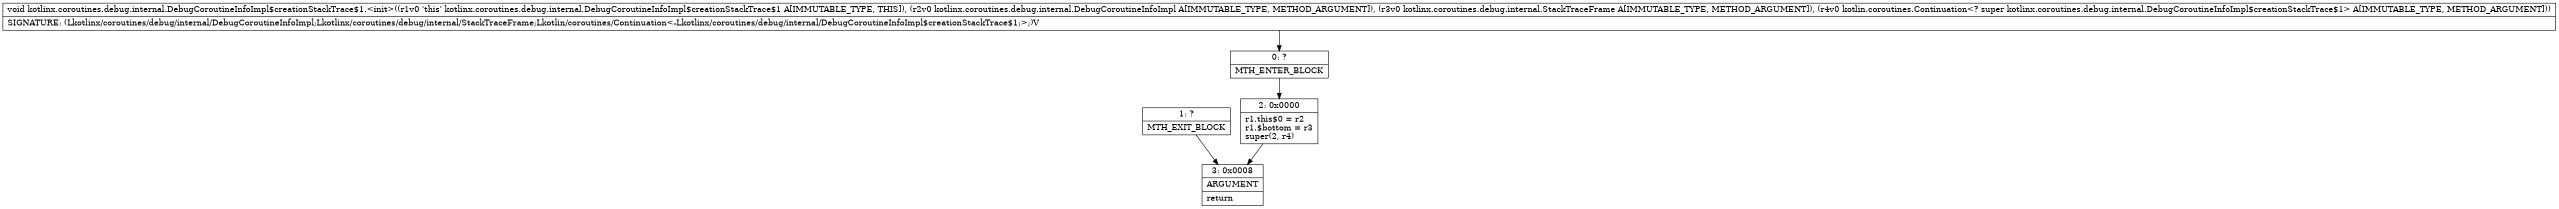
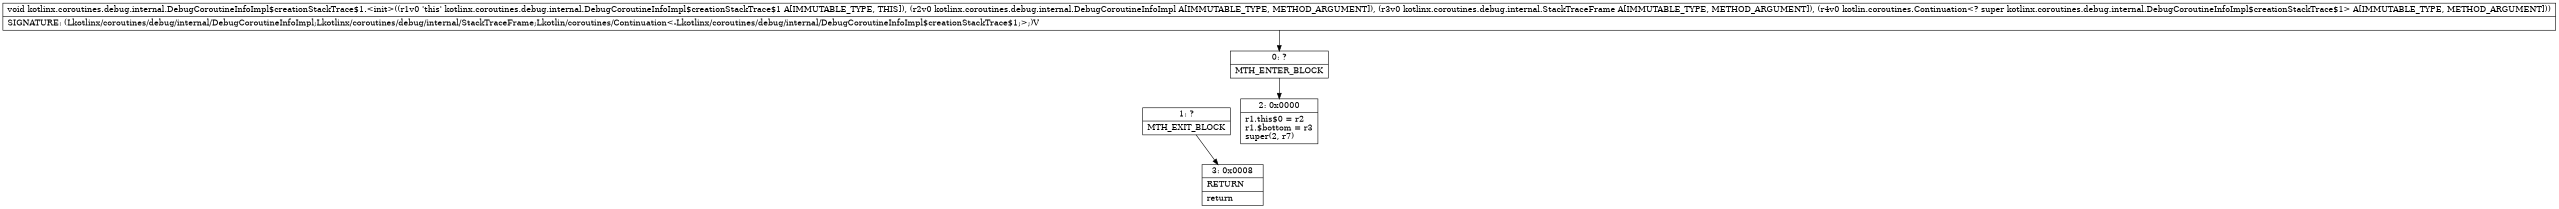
node "2: 0x0000": text "super(2, r4)" -> "super(2, r7)"
edge "2: 0x0000" -> "3: 0x0008": removed
node "3: 0x0008": text "ARGUMENT" -> "RETURN"
